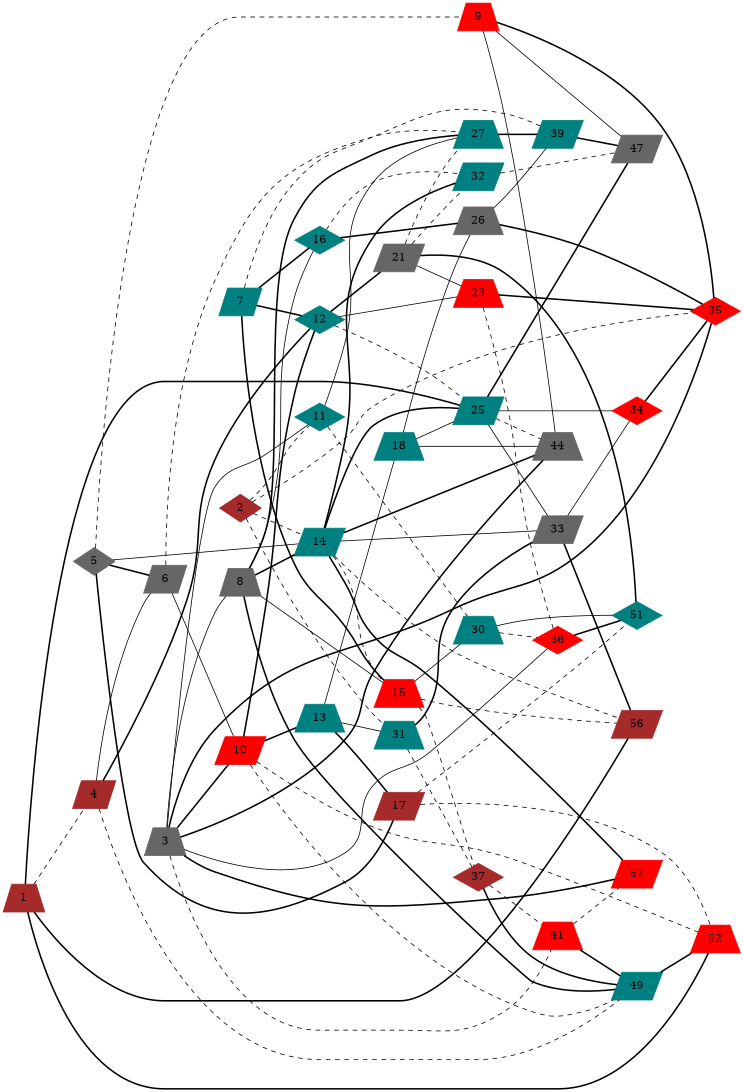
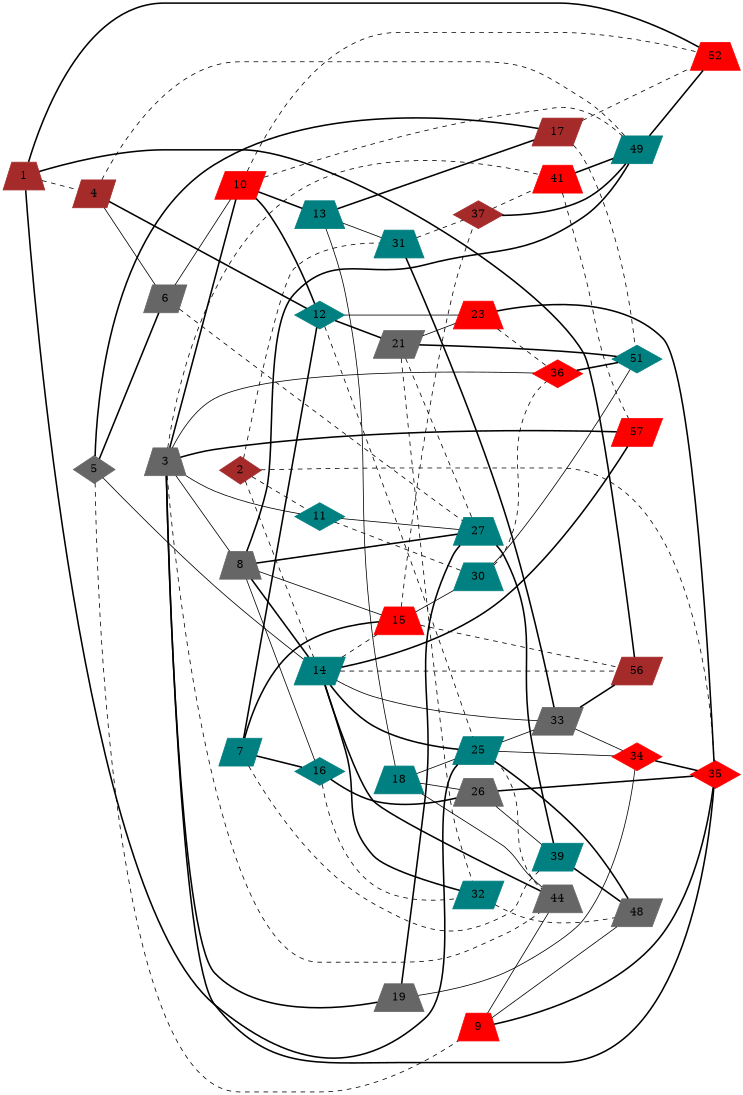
node "47": label "47" -> "48"
edge "44" -- "3": style bold -> dashed
node "19": added
